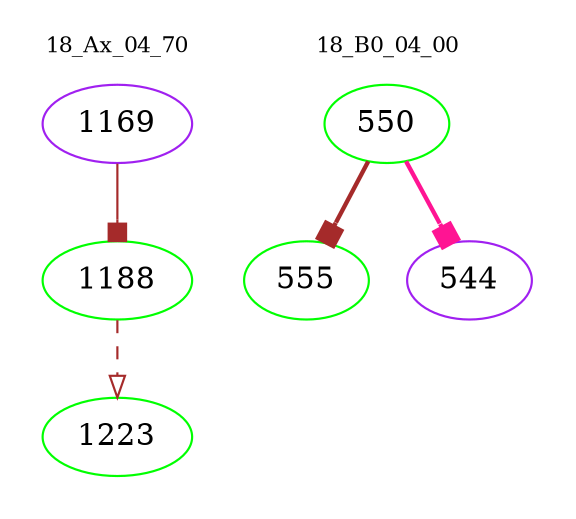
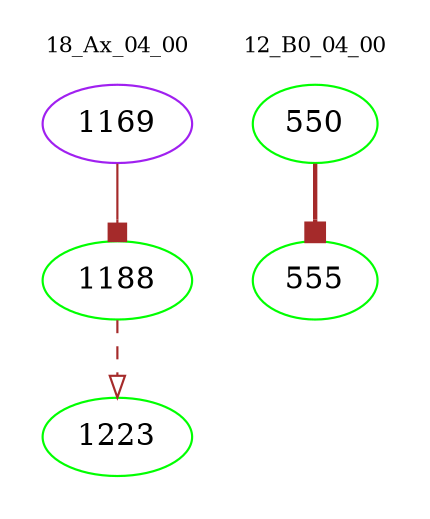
cluster "18_Ax_04_70": label "18_Ax_04_70" -> "18_Ax_04_00"
cluster "18_B0_04_00": label "18_B0_04_00" -> "12_B0_04_00"
node "544": removed
